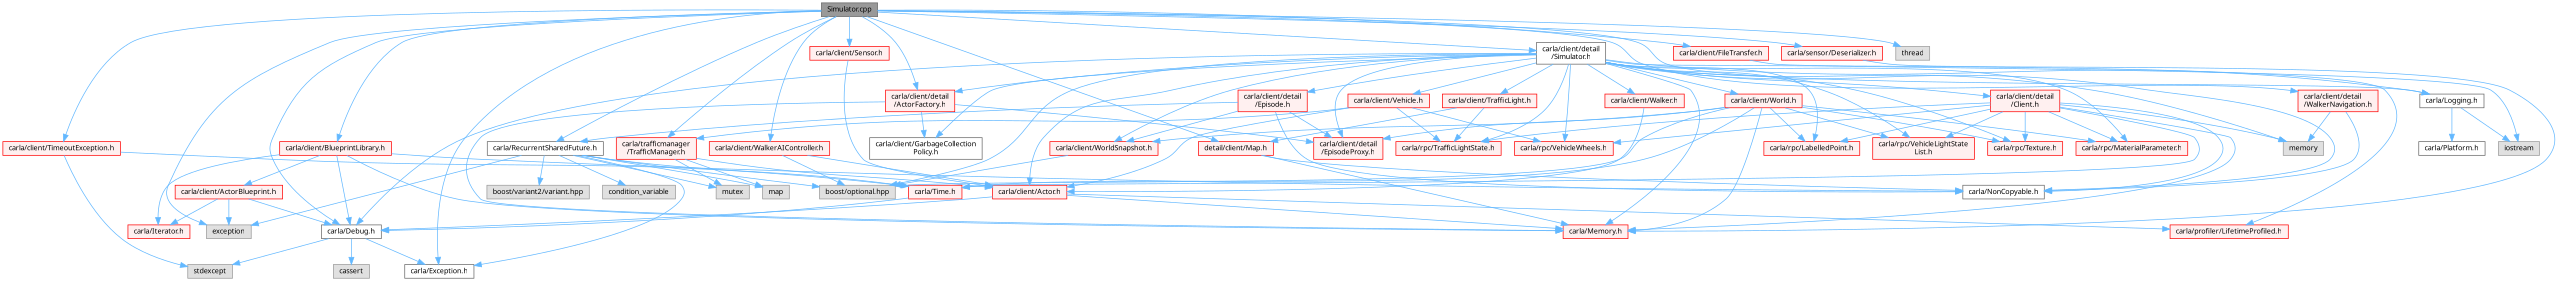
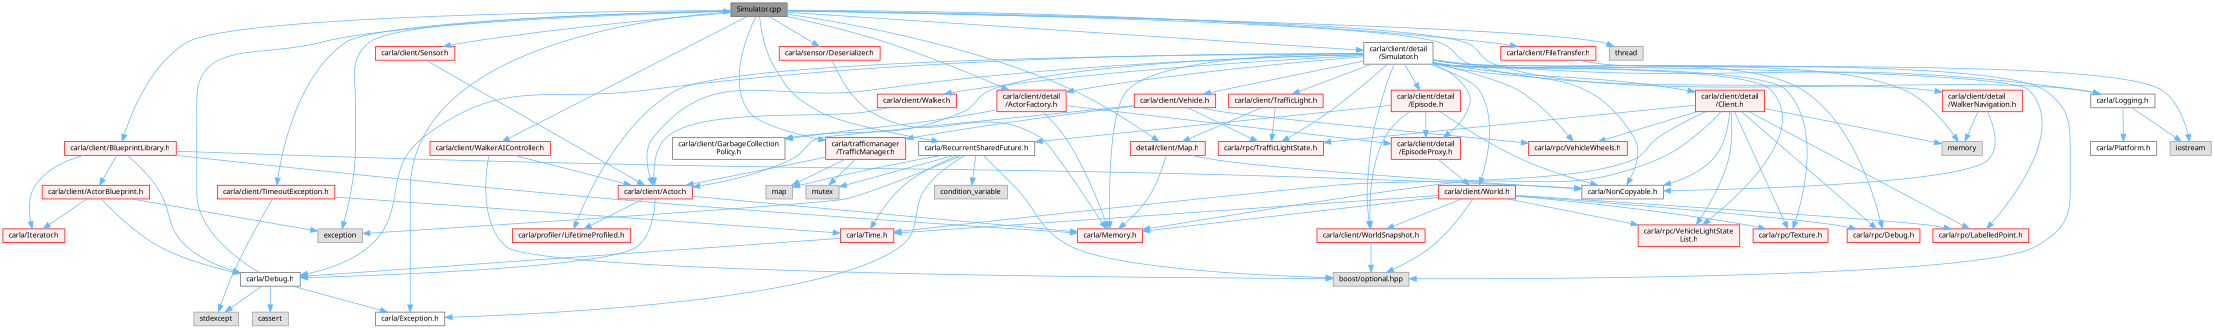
edge "Simulator.cpp" -> "carla/Debug.h": reversed
edge "carla/client/World.h" -> "carla/client/detail /EpisodeProxy.h": reversed
node "carla/rpc/MaterialParameter.h": label "carla/rpc/MaterialParameter.h" -> "carla/rpc/Debug.h"
node "boost/variant2/variant.hpp": removed
